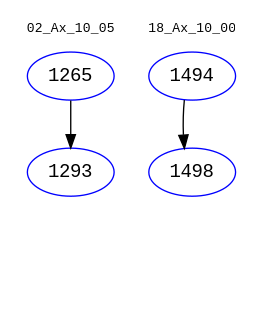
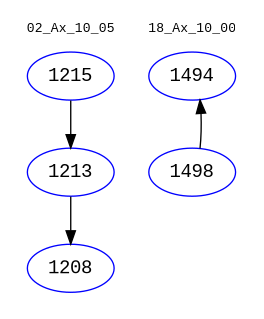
node "1265": label "1265" -> "1215"
edge "1494" -> "1498": reversed
node "1293": label "1293" -> "1213"
node "1208": added
